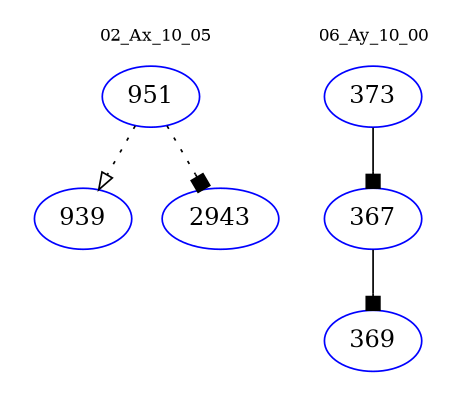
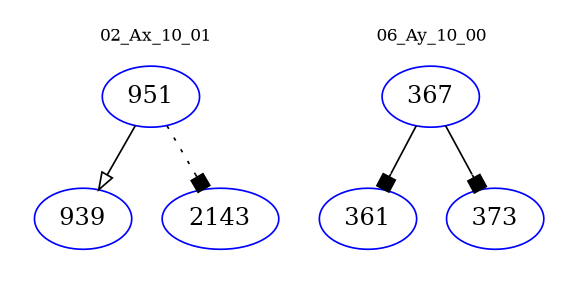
cluster "02_Ax_10_05": label "02_Ax_10_05" -> "02_Ax_10_01"
edge "373" -> "367": reversed
edge "951" -> "939": style dotted -> solid
node "2943": label "2943" -> "2143"
node "369": label "369" -> "361"
